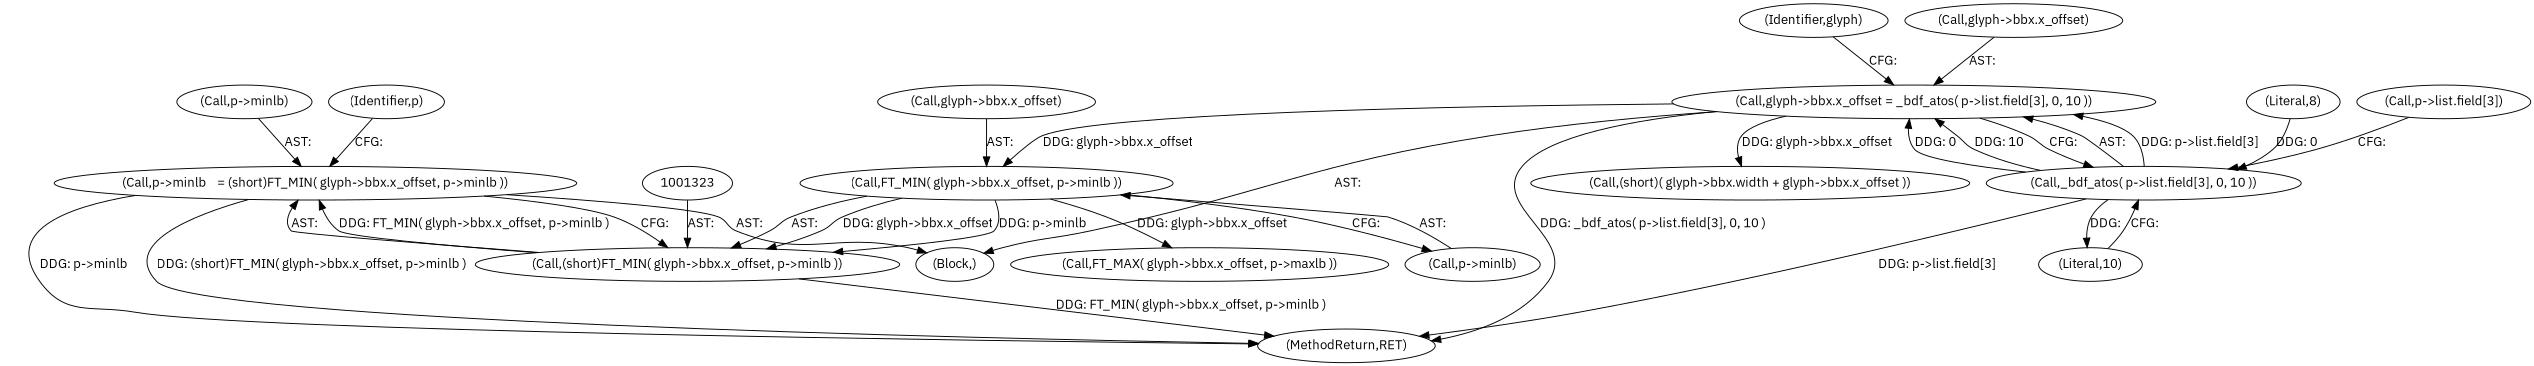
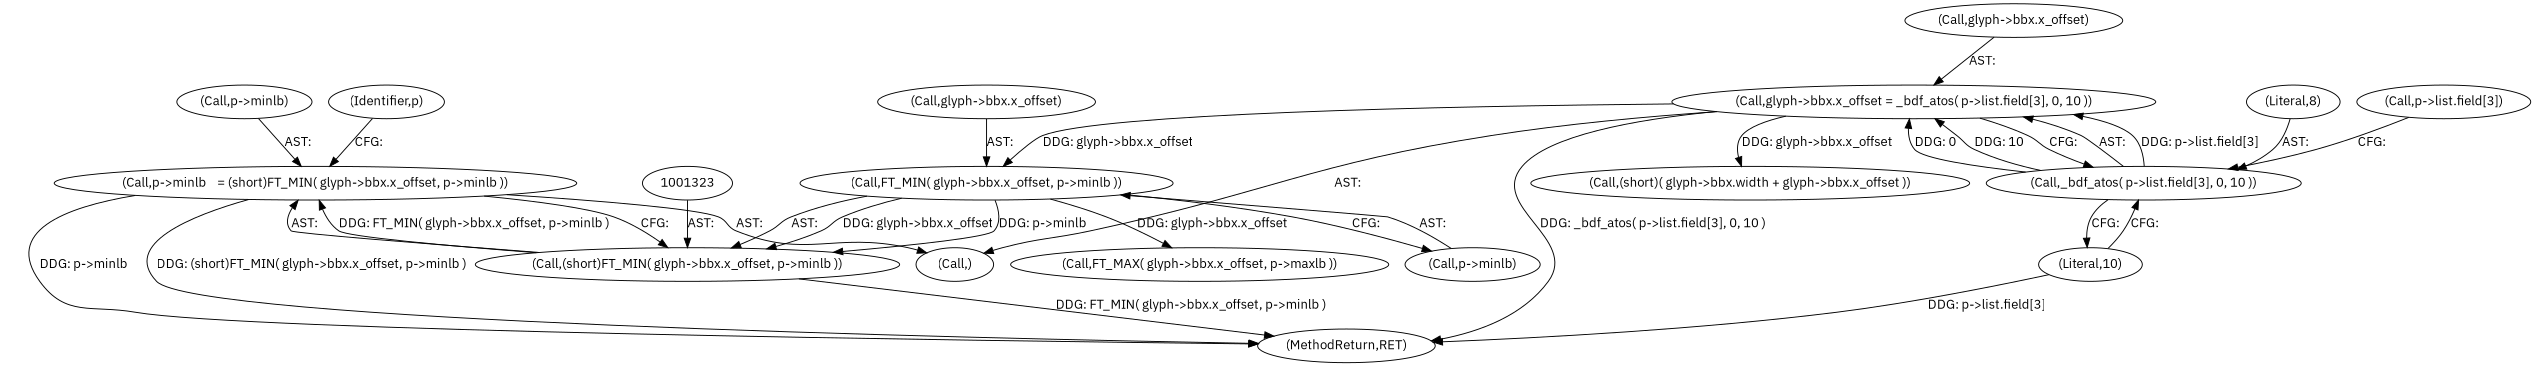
node "(Identifier,glyph)": removed
edge "(Literal,8)" -> "(Call,_bdf_atos( p->list.field[3], 0, 10 ))": label "DDG: 0" -> "AST: "
edge "(Call,_bdf_atos( p->list.field[3], 0, 10 ))" -> "(Literal,10)": label "DDG: " -> "CFG: "
node "(Block,)": label "(Block,)" -> "(Call,)"
edge "(Call,_bdf_atos( p->list.field[3], 0, 10 ))" -> "(MethodReturn,RET)": now "(Literal,10)" -> "(MethodReturn,RET)"
